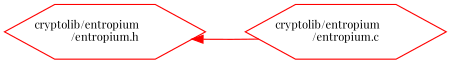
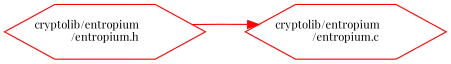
edge "cryptolib/entropium /entropium.c" -> "cryptolib/entropium /entropium.h": reversed
